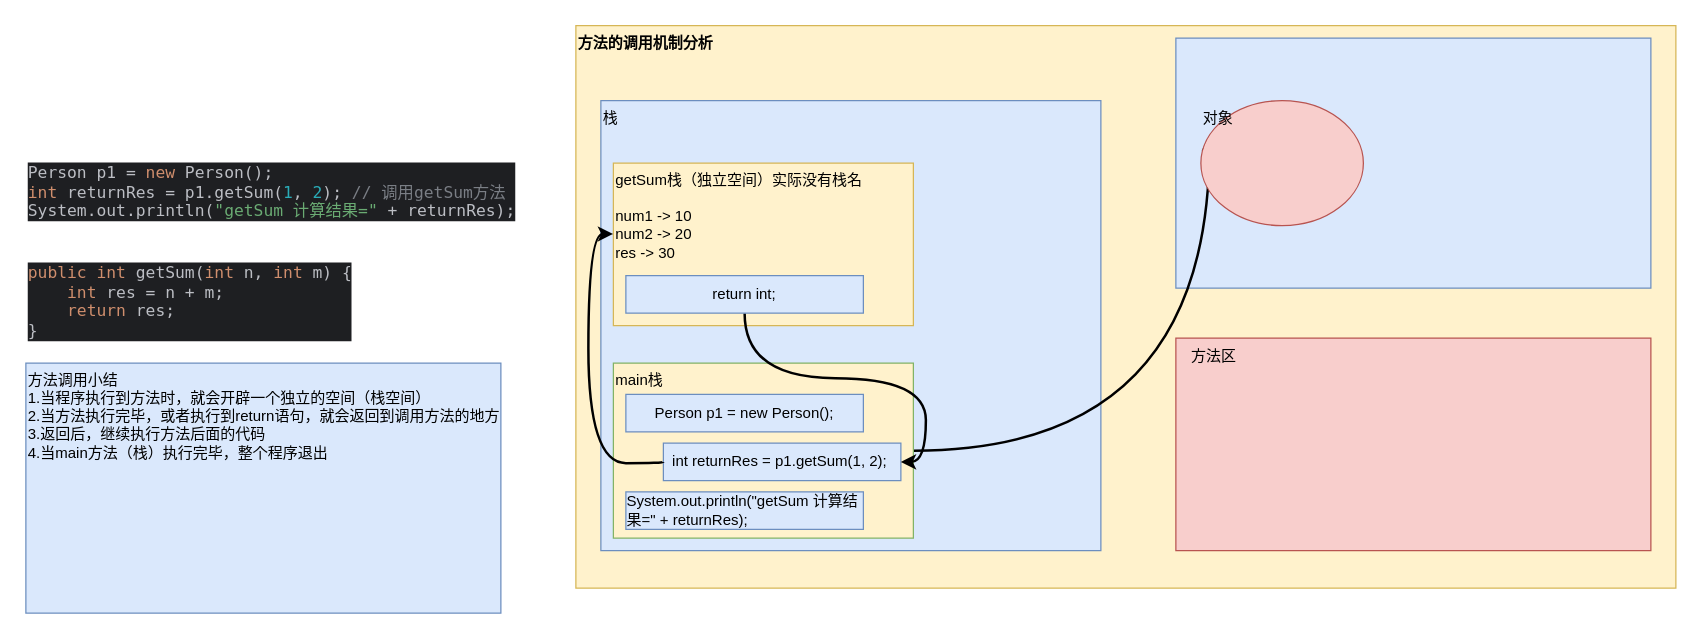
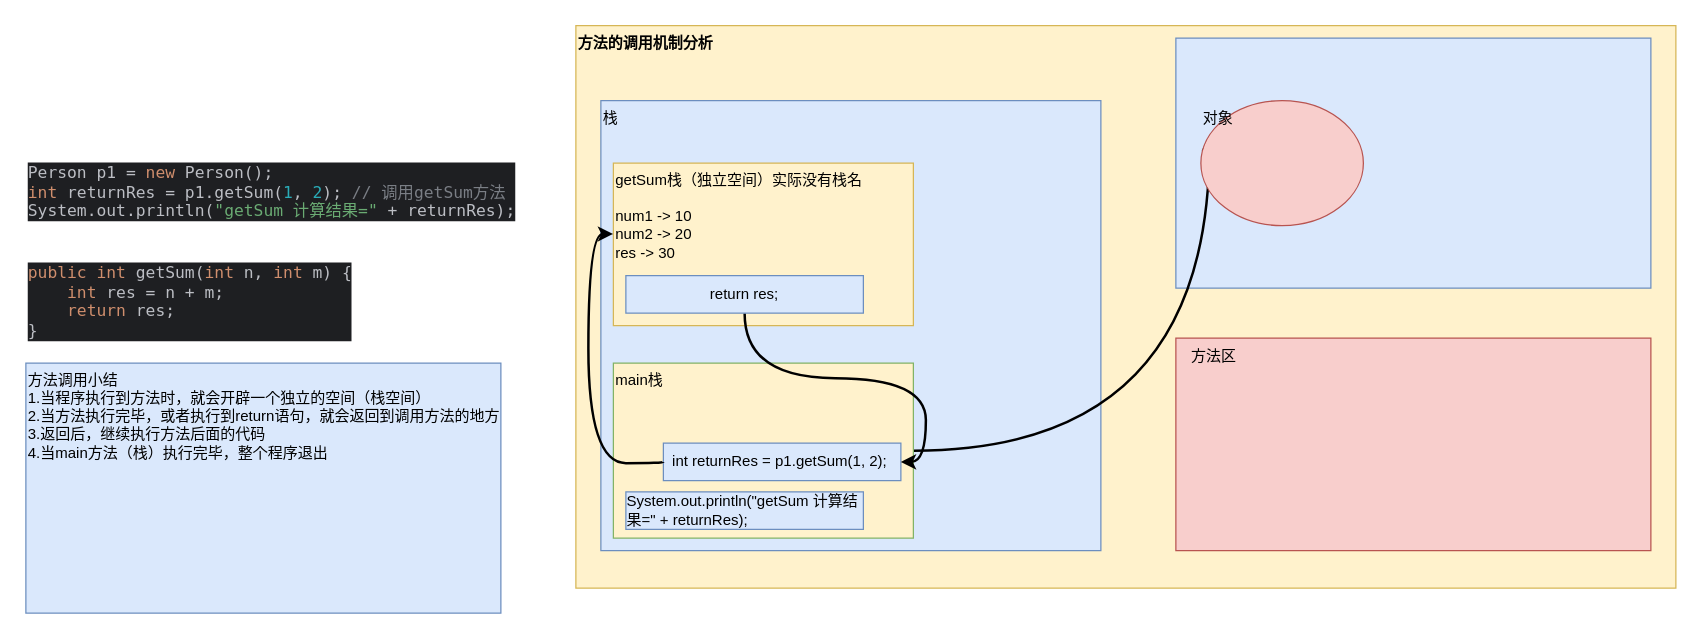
node "return int;": label "return int;" -> "return res;"
node "Person p1 = new Person();": removed
